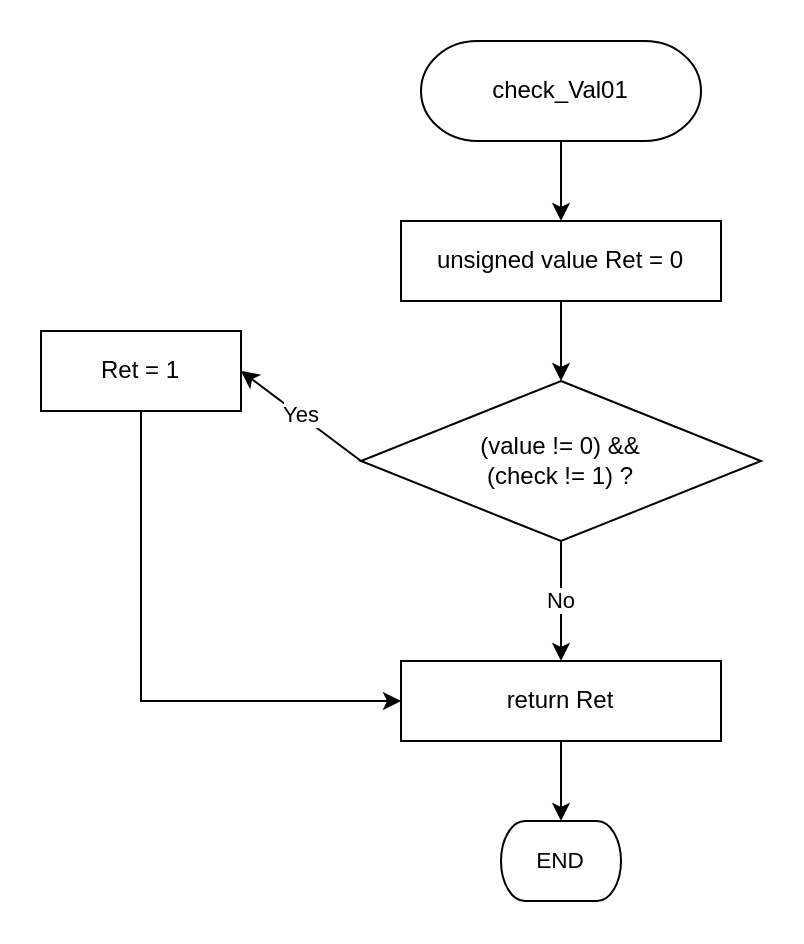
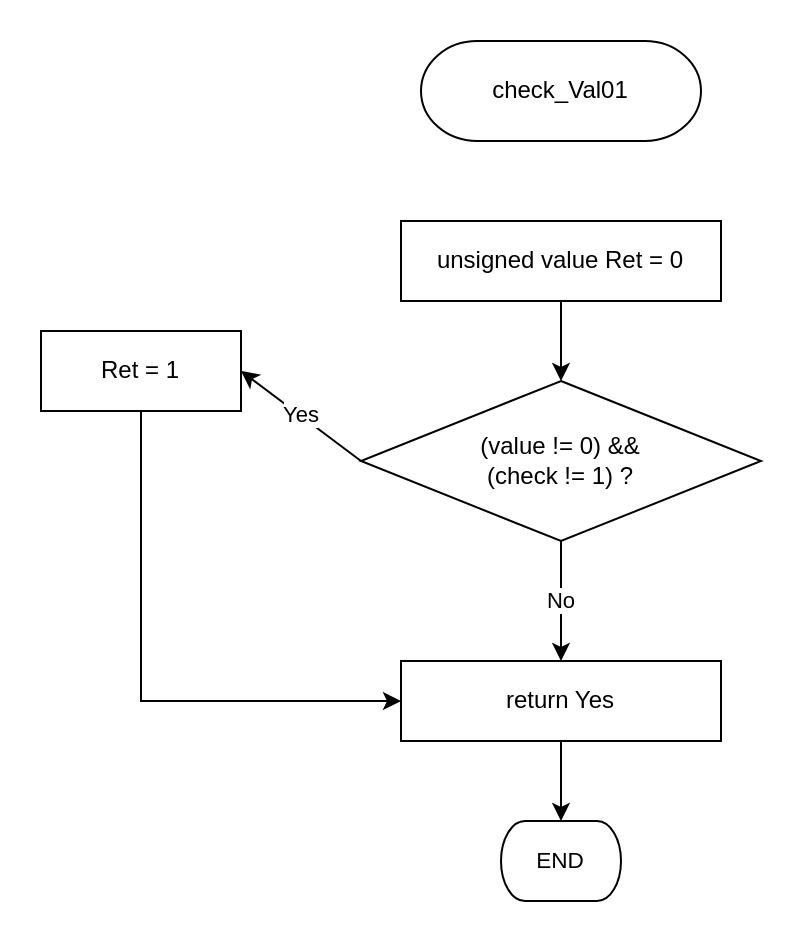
edge "check_Val01" -> "unsigned value Ret = 0": removed
node "return Ret": label "return Ret" -> "return Yes"
